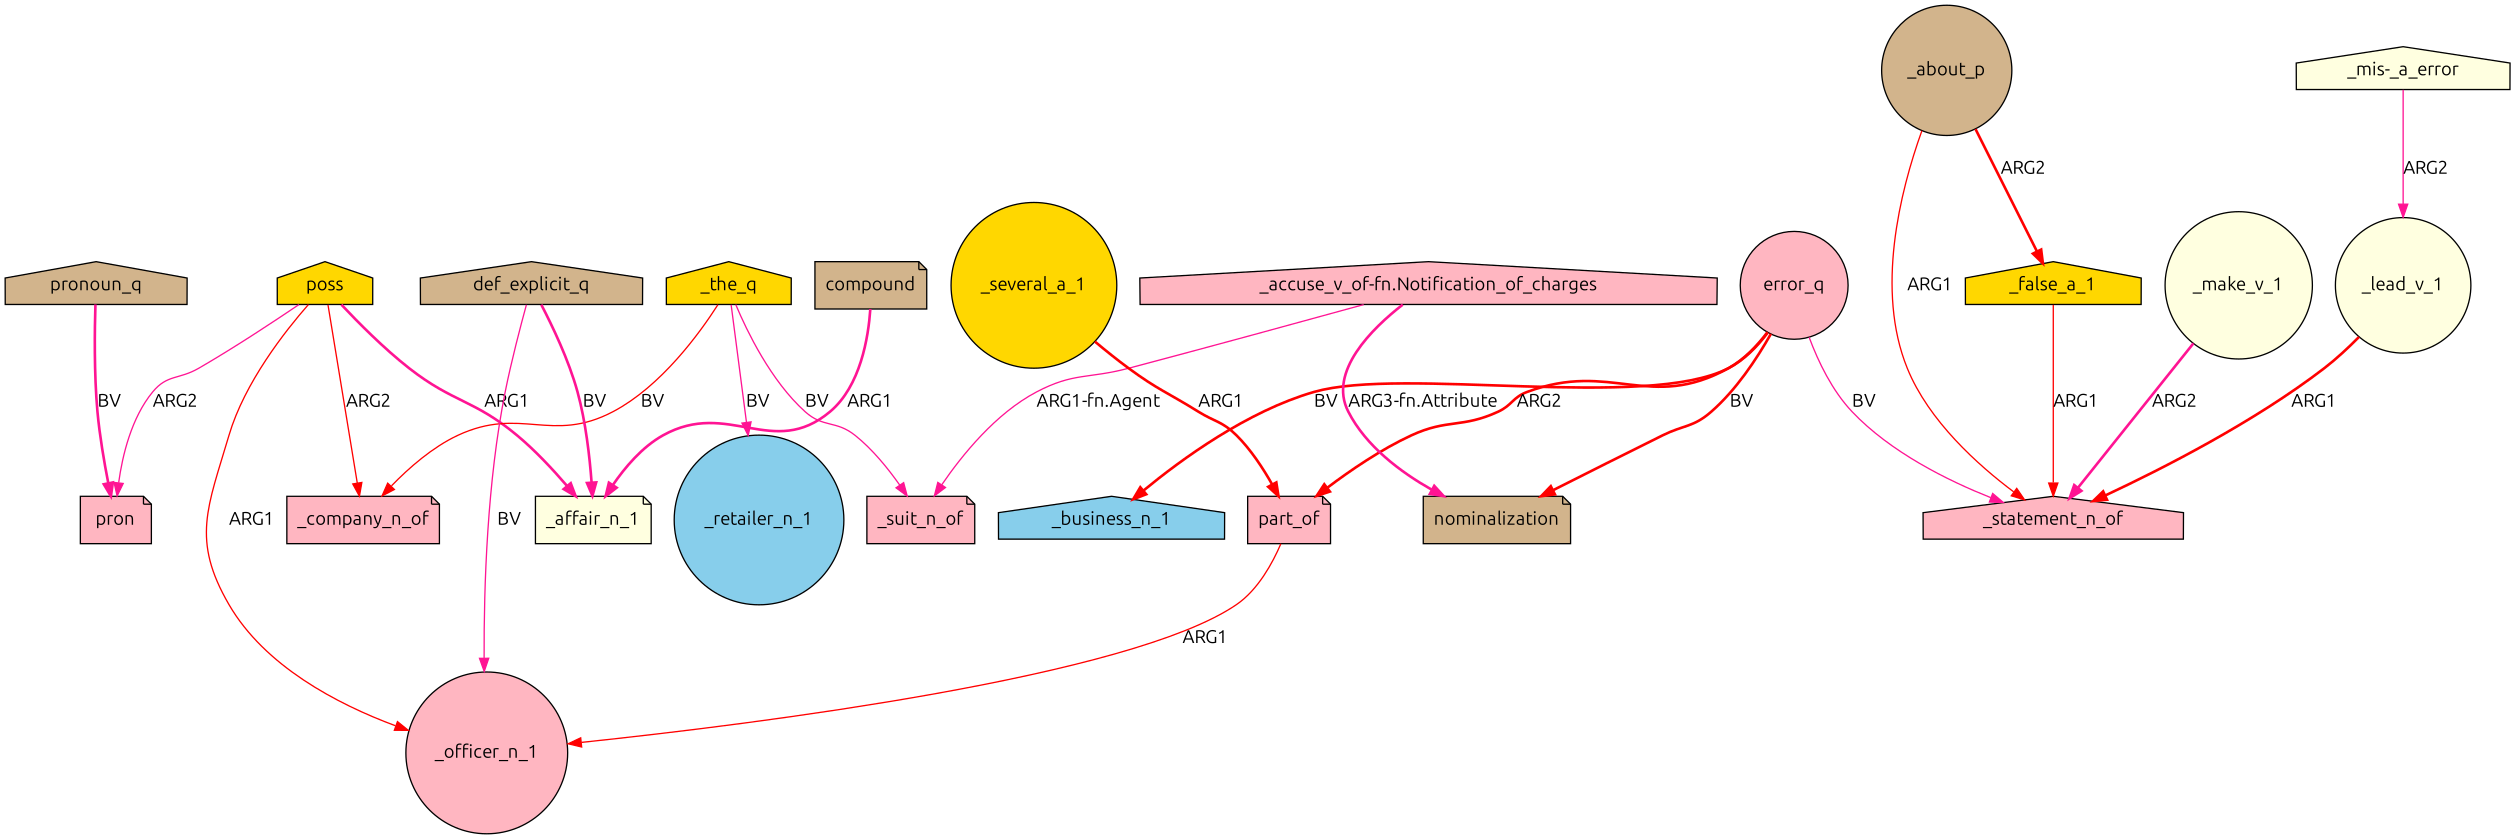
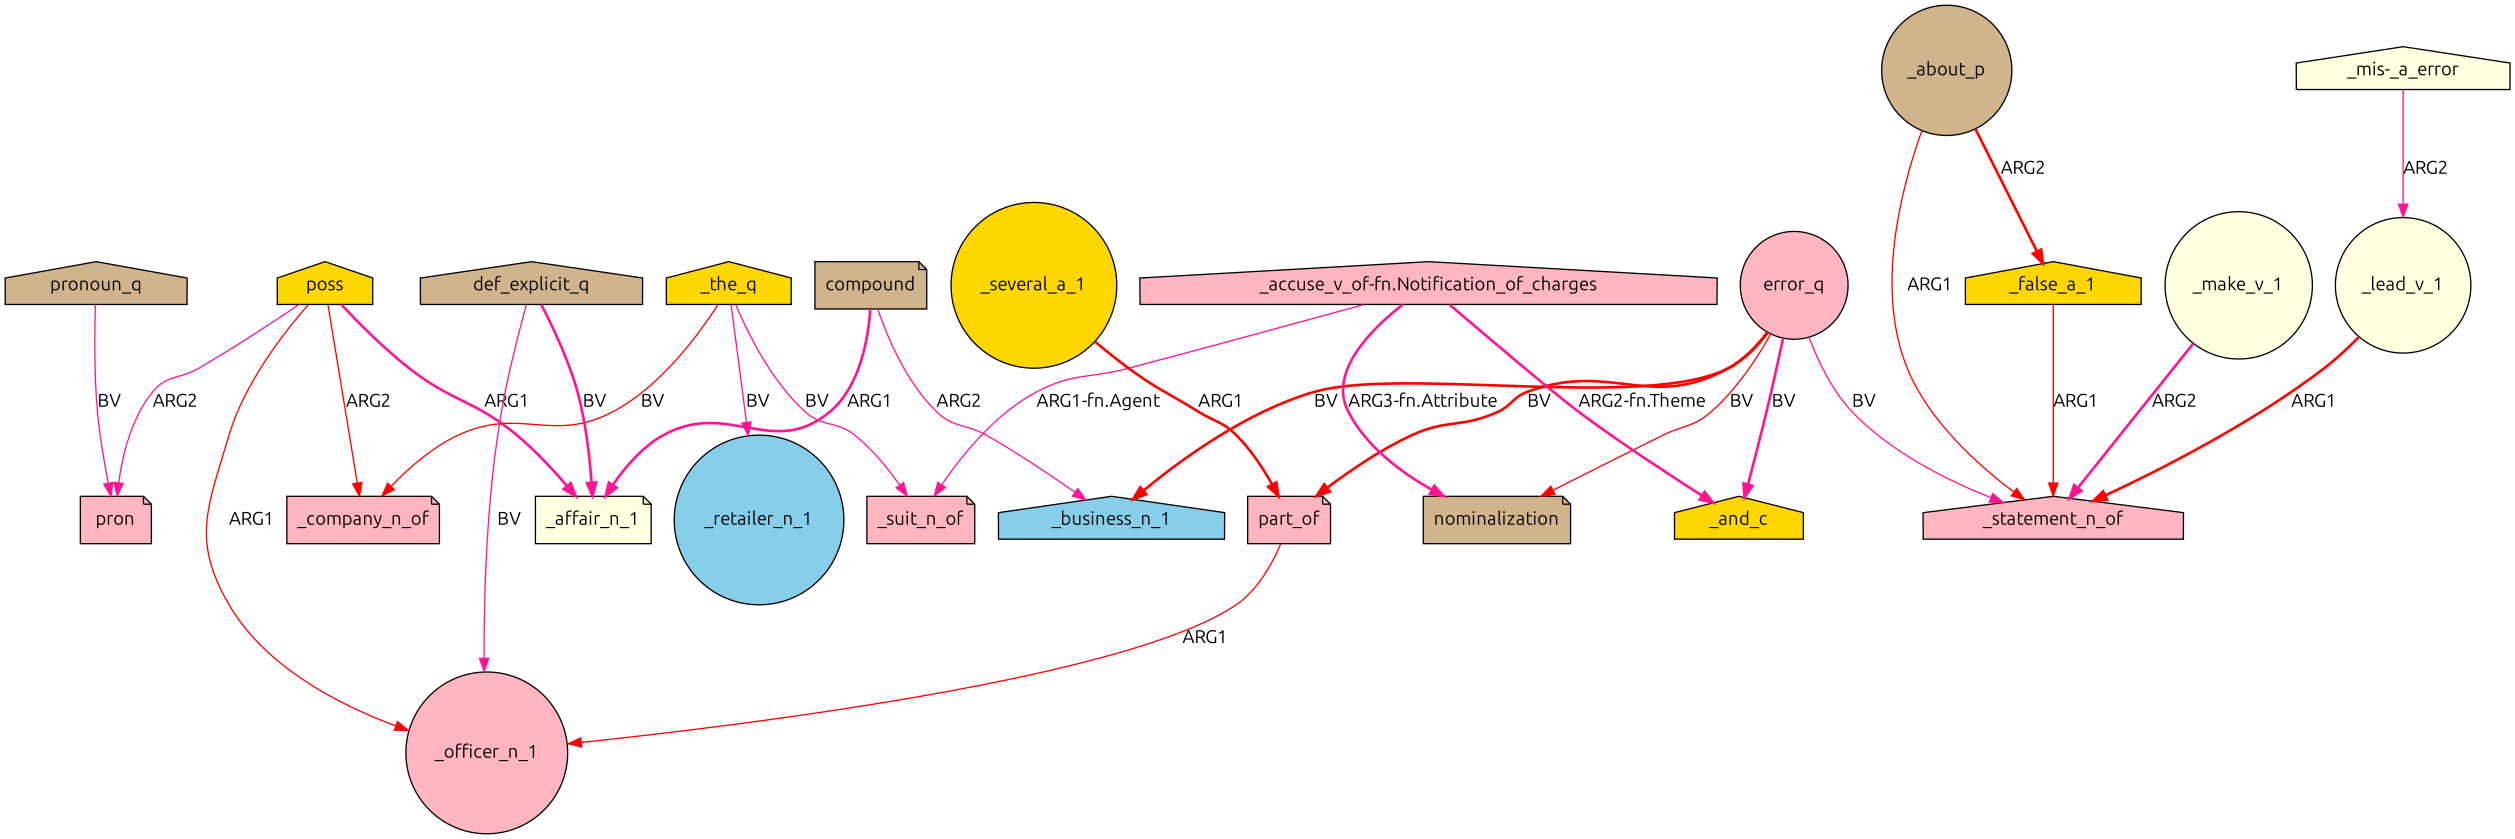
edge "pronoun_q" -> "pron": style bold -> solid
edge "error_q" -> "part_of": label "ARG2" -> "BV"
edge "compound" -> "_business_n_1": added, label "ARG2"
edge "error_q" -> "nominalization": style bold -> solid
node "_and_c": added
